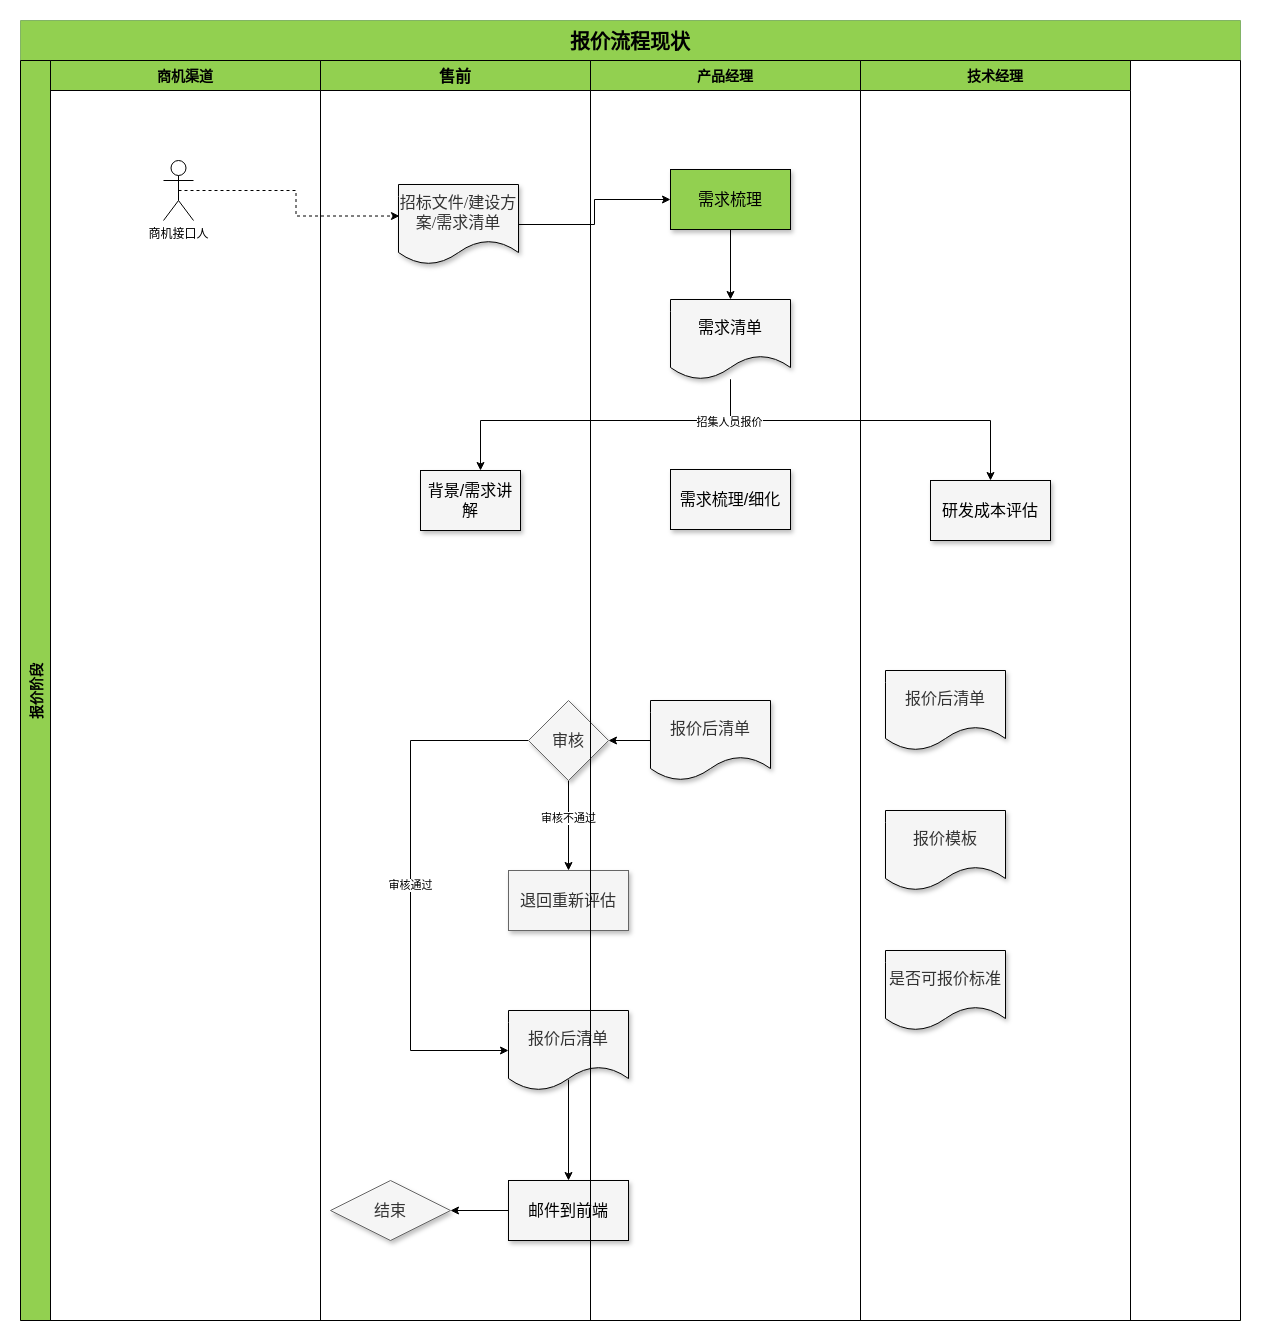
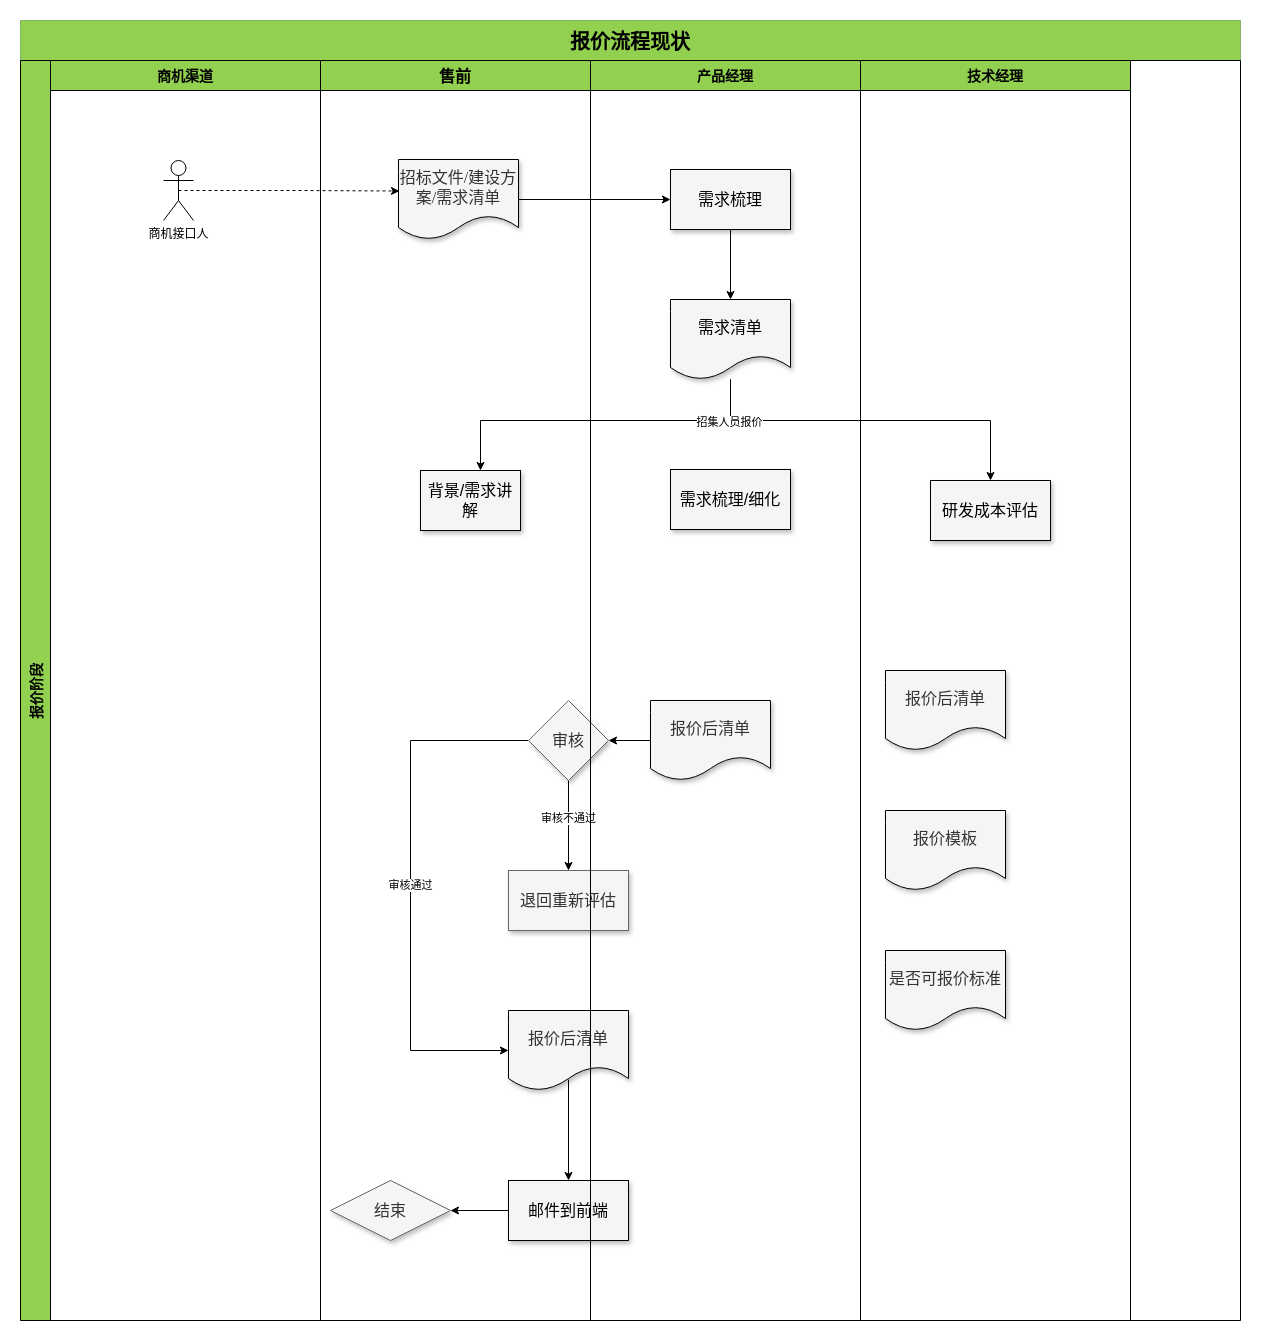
node "需求梳理": fillcolor #92d050 -> #f5f5f5
node "招标文件/建设方案/需求清单": moved (459, 225) -> (459, 200)
